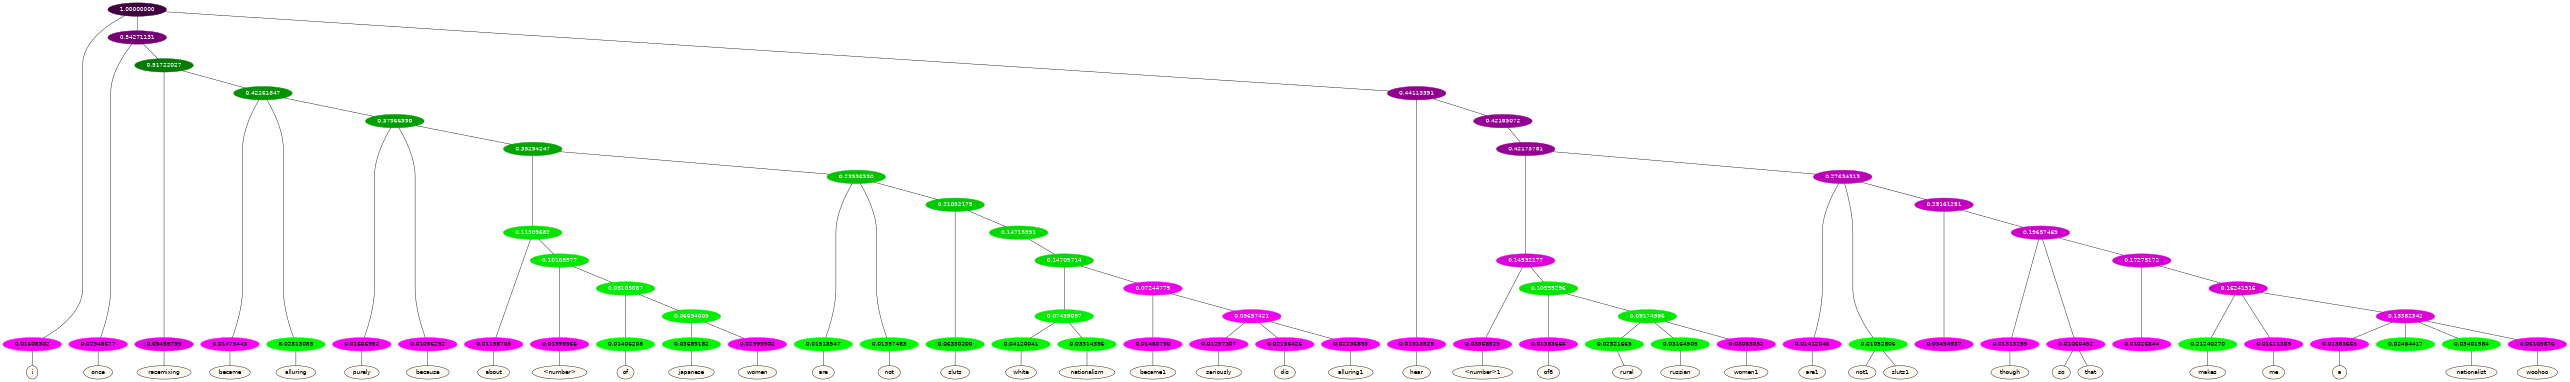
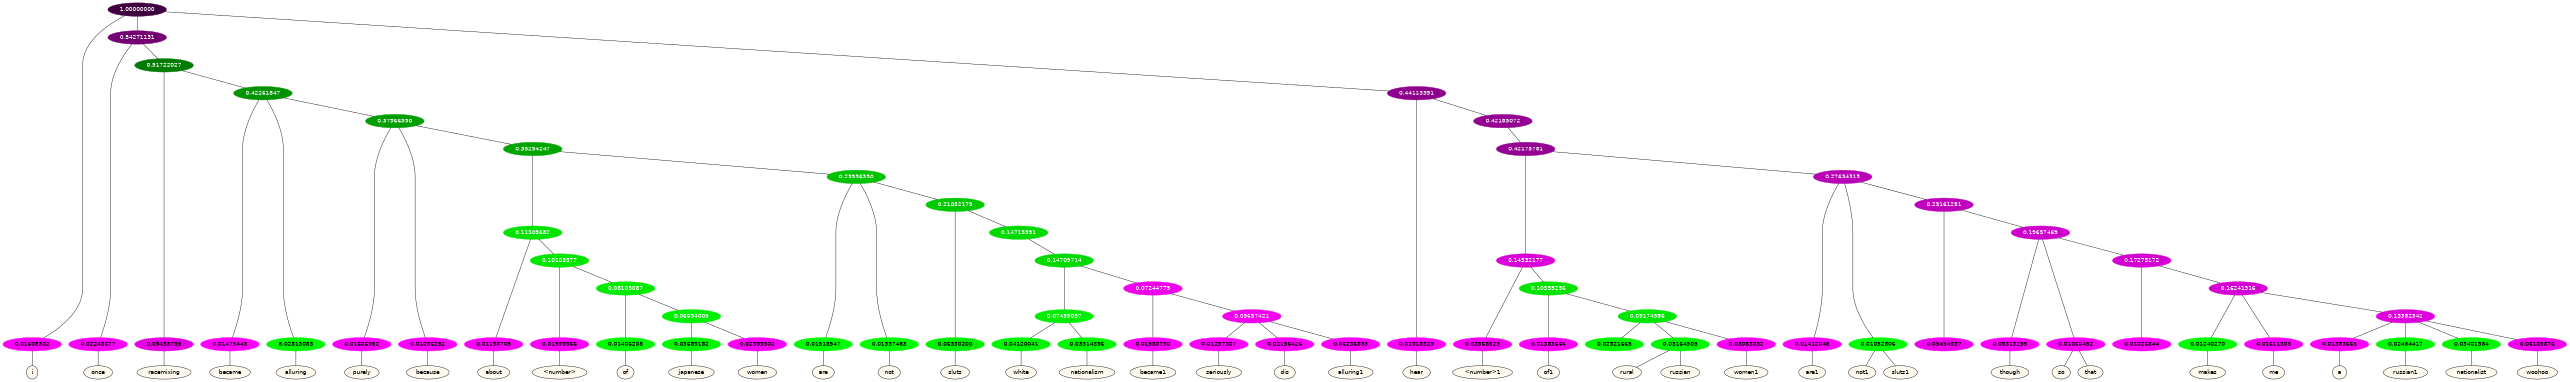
node "0.02548677": label "0.02548677" -> "0.02248677"
node "0.01480750": label "0.01480750" -> "0.01580750"
node "0.02236893": label "0.02236893" -> "0.06236893"
node "0.01313295": label "0.01313295" -> "0.09313295"
node "0.21240270": label "0.21240270" -> "0.01240270"
edge "0.02921665" -- "rural": now "0.03164505" -- "rural"
node "of8": label "of8" -> "of1"
node "russian1": added
